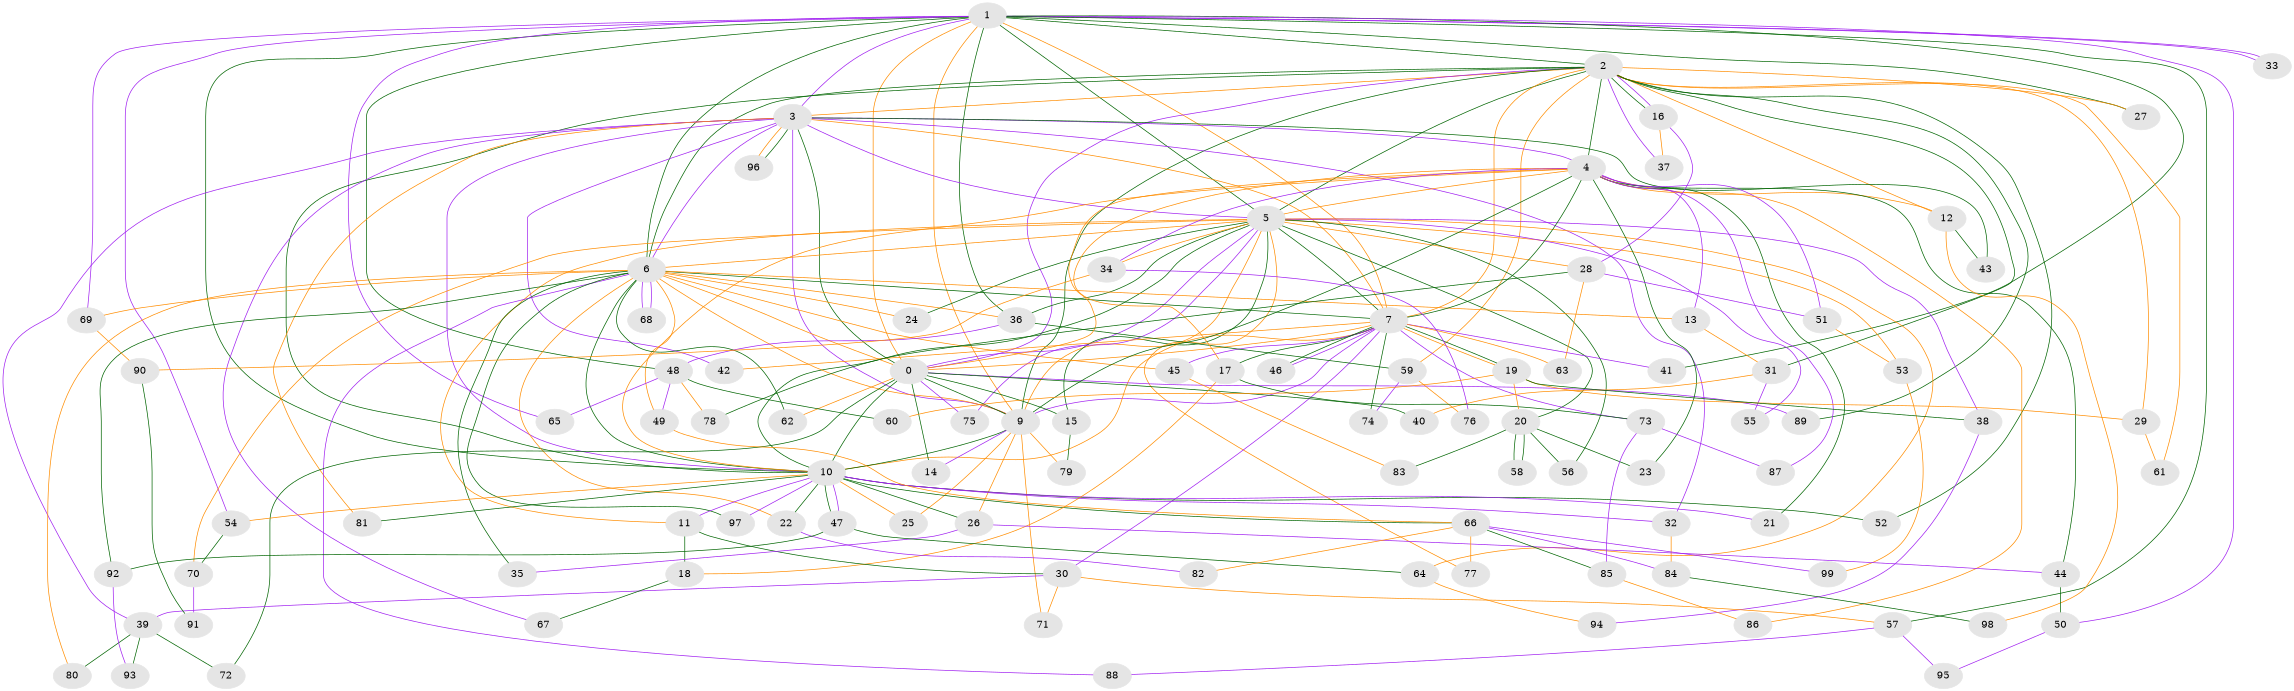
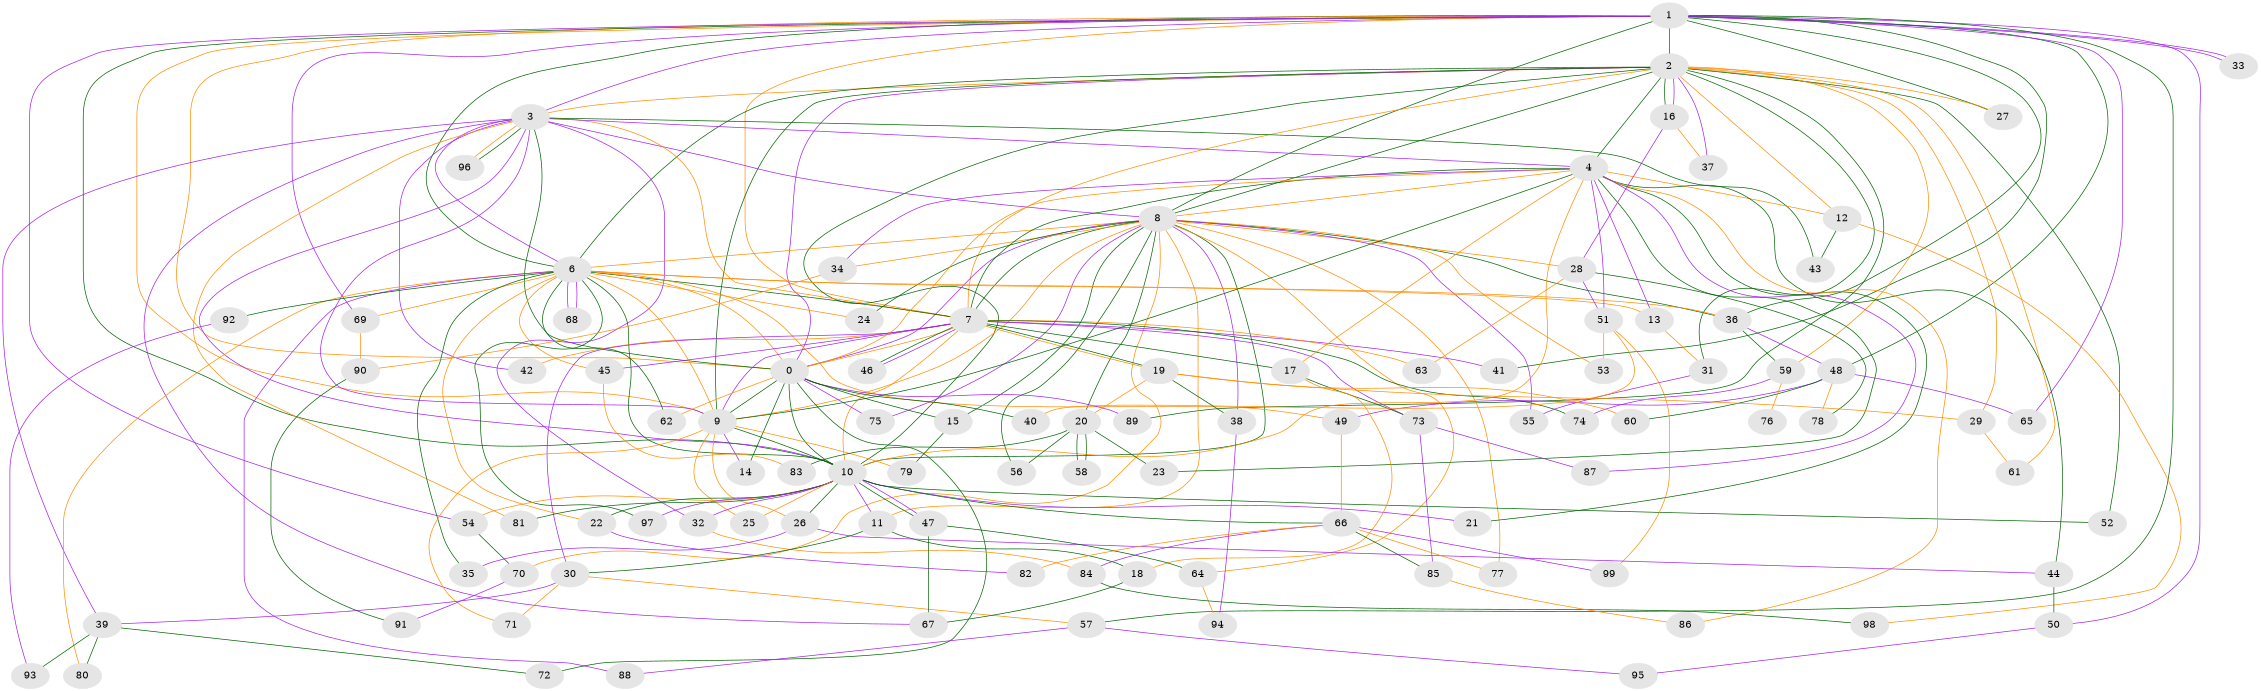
node "5": label "5" -> "8"
edge "34" -- "76": removed
edge "31" -- "40": now "51" -- "40"
edge "53" -- "99": now "51" -- "99"
edge "47" -- "92": now "47" -- "67"
